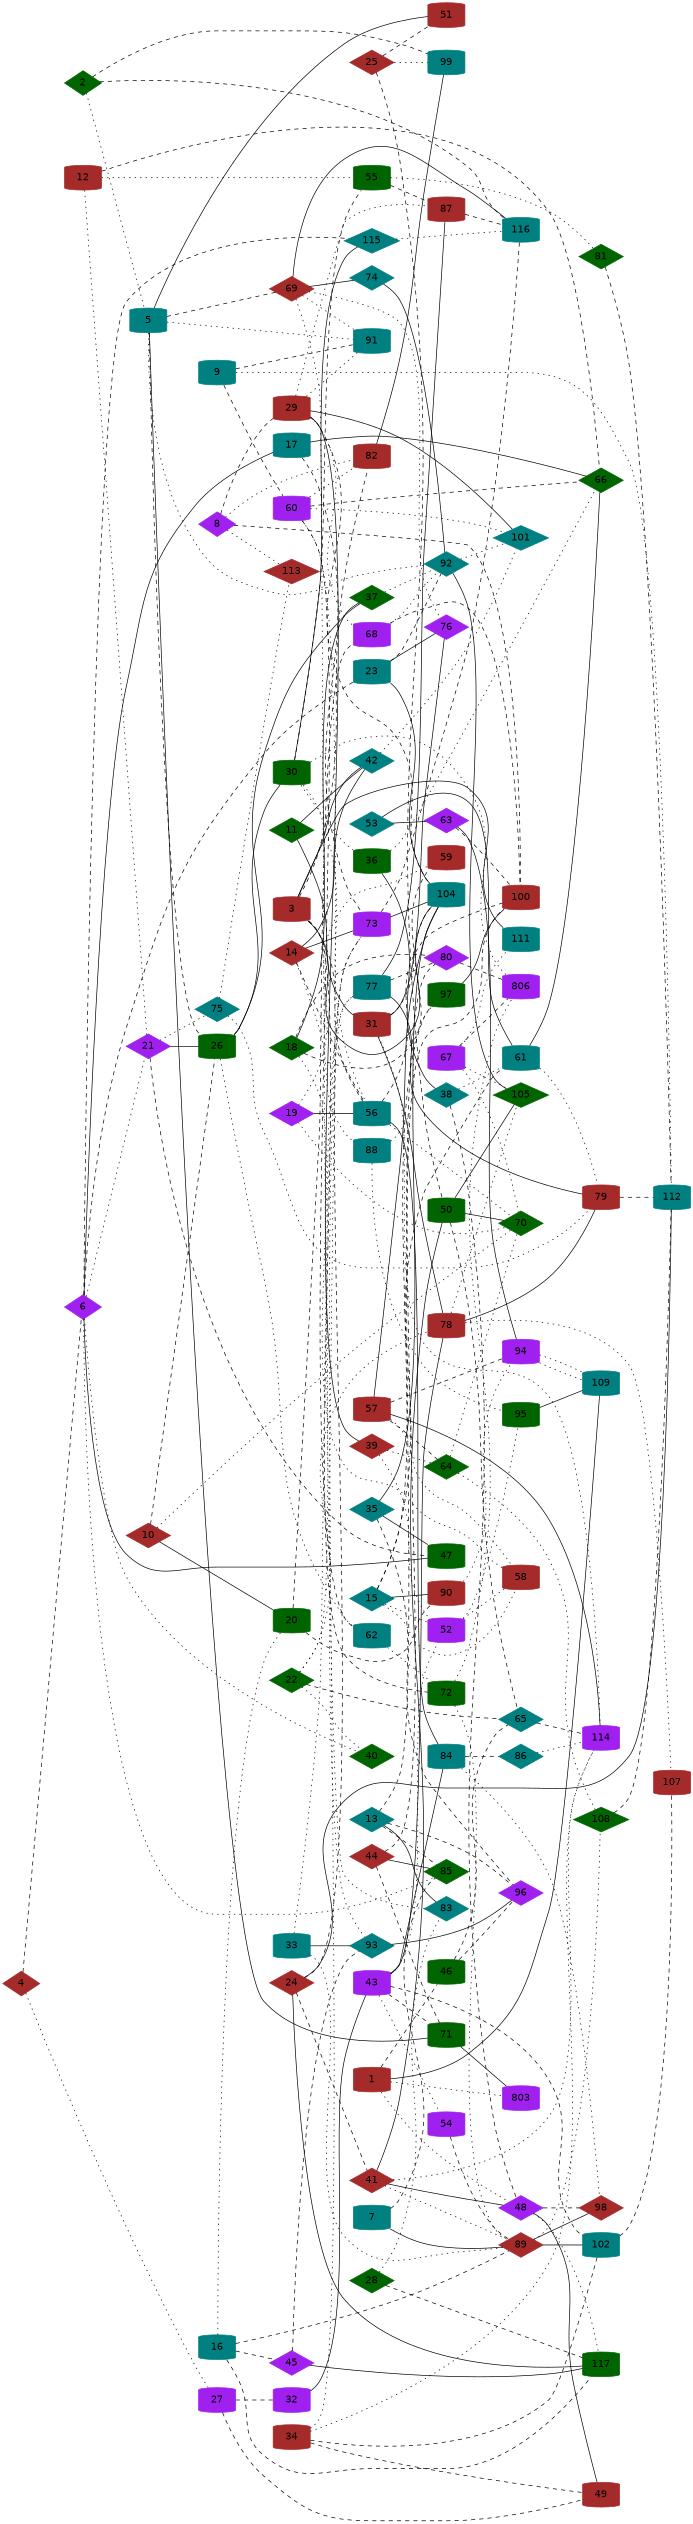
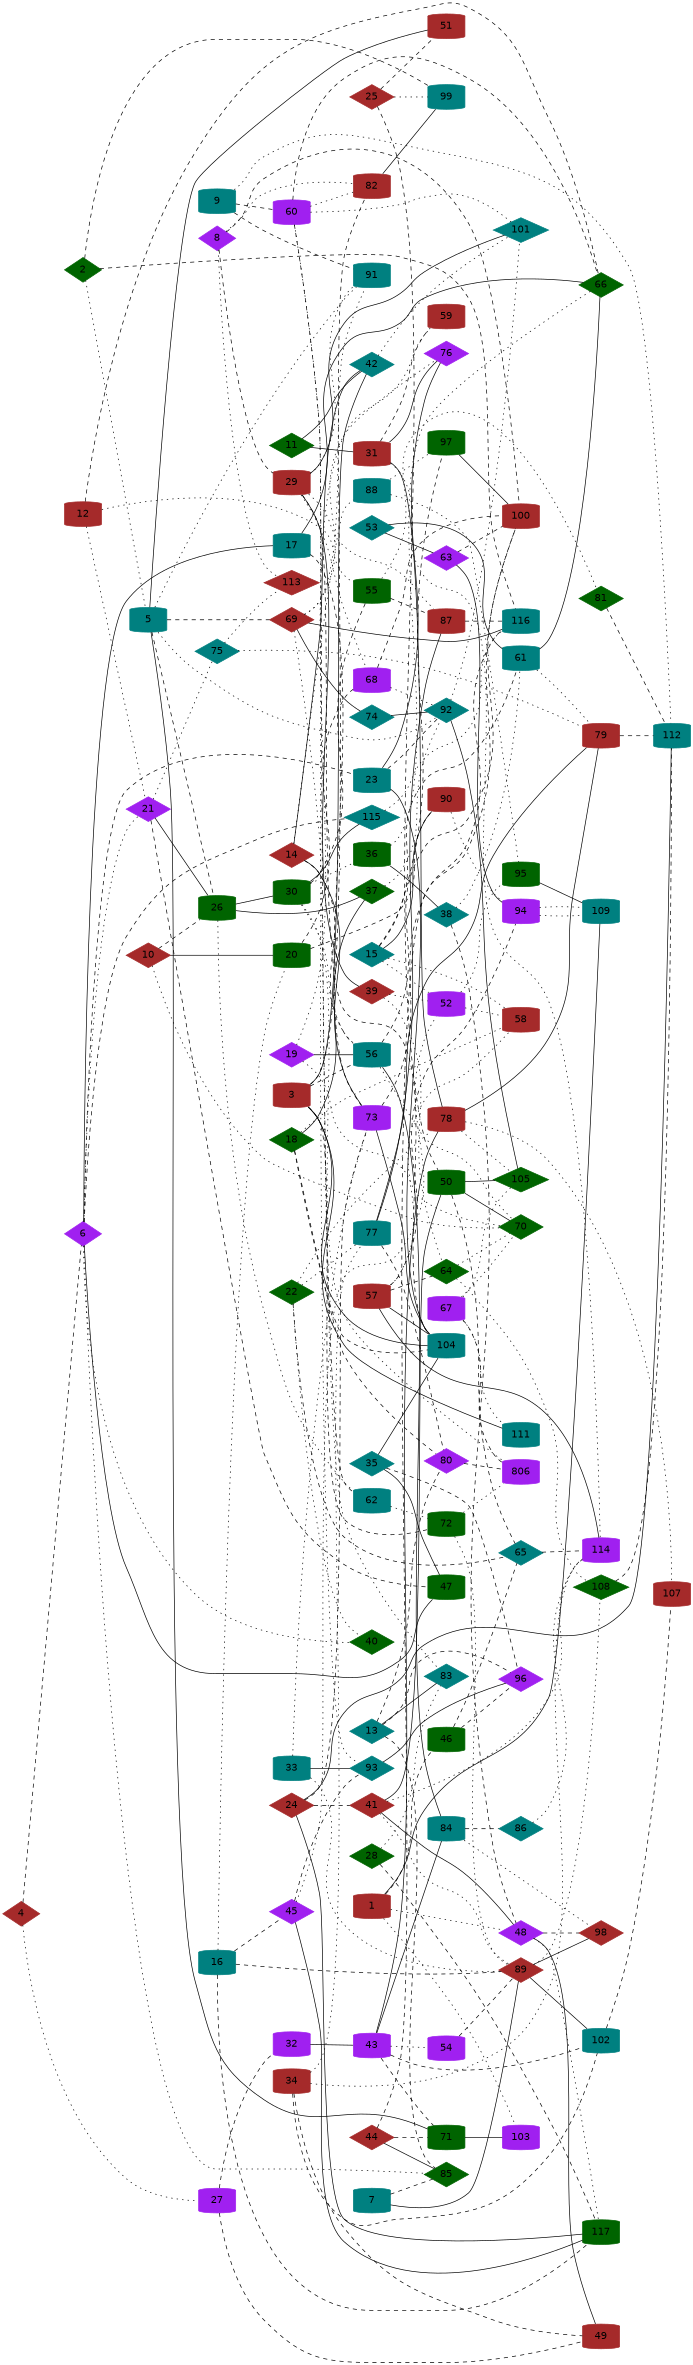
edge "52" -- "43": now "52" -- "45"
node "803": label "803" -> "103"
